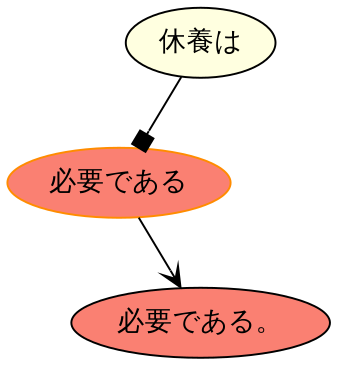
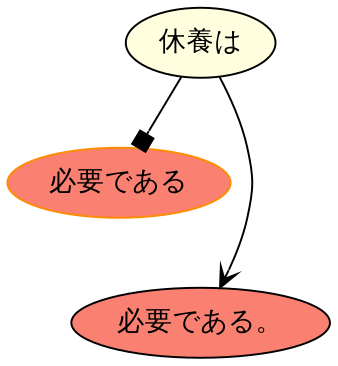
edge "必要である" -> "必要である。": now "休養は" -> "必要である。"
